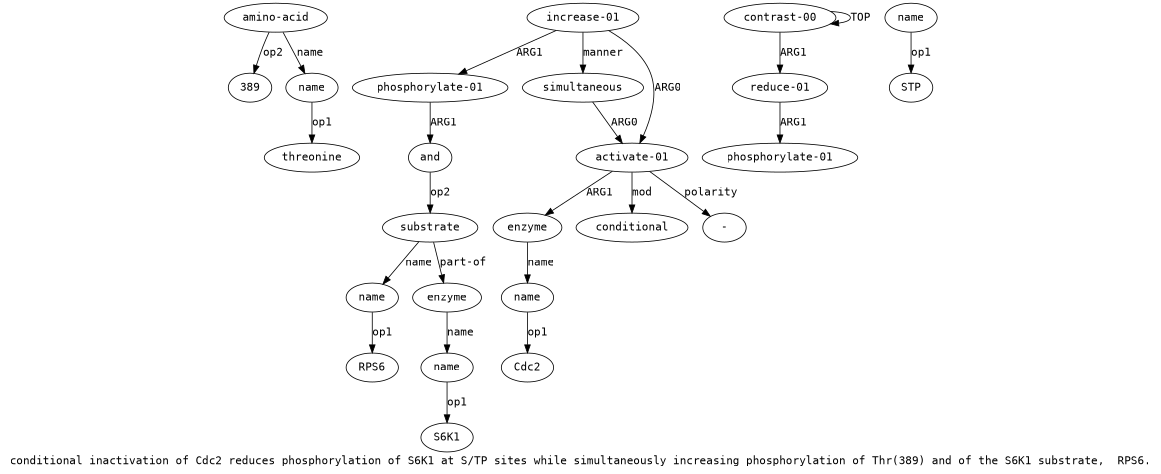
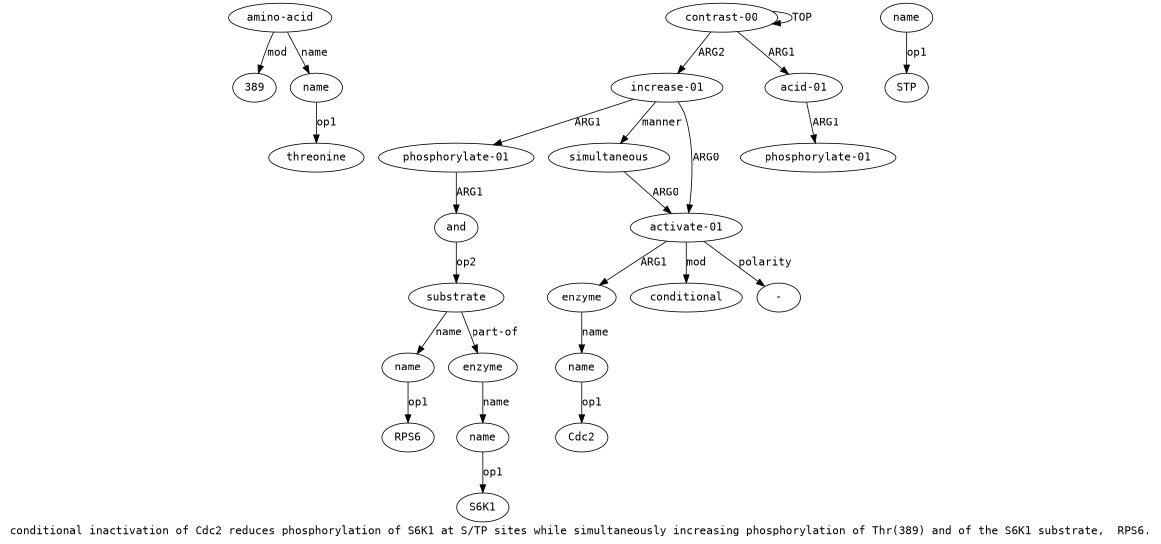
edge "contrast-00" -> "increase-01": added, label "ARG2"
edge "amino-acid" -> "389": label "op2" -> "mod"
node "reduce-01": label "reduce-01" -> "acid-01"
